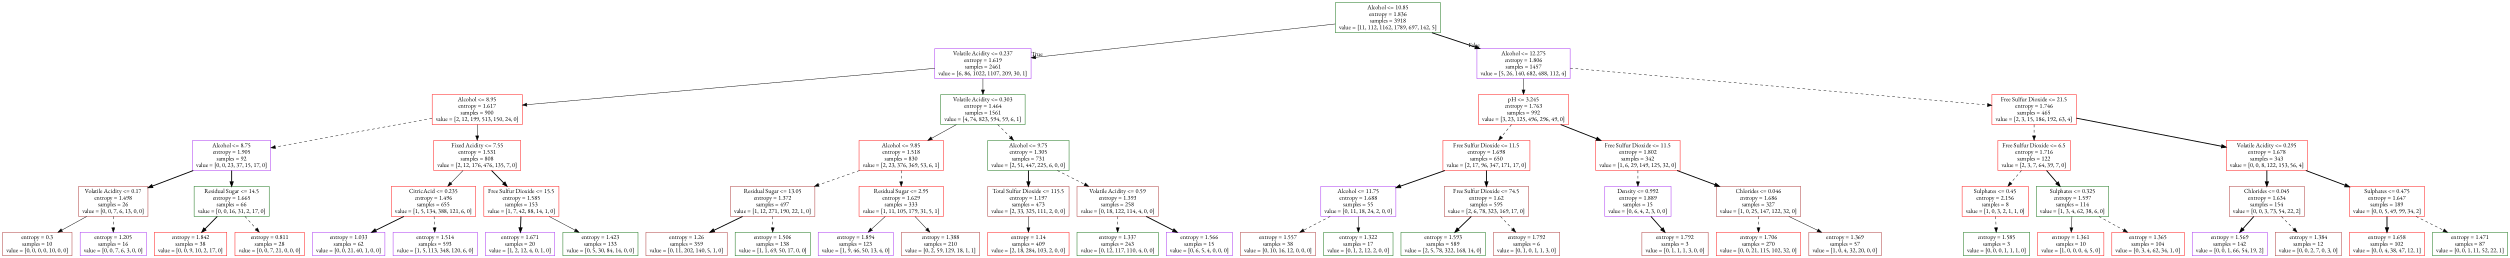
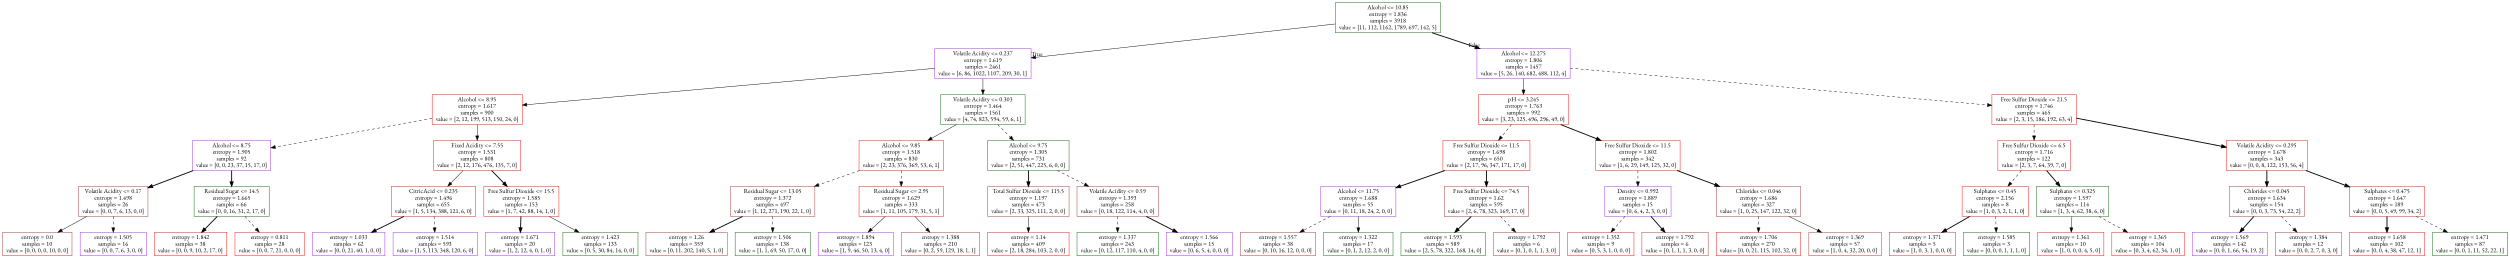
node "entropy = 0.3 samples = 10 value = [0, 0, 0, 0, 10, 0, 0]": label "entropy = 0.3 samples = 10 value = [0, 0, 0, 0, 10, 0, 0]" -> "entropy = 0.0 samples = 10 value = [0, 0, 0, 0, 10, 0, 0]"
node "entropy = 1.205 samples = 16 value = [0, 0, 7, 6, 3, 0, 0]": label "entropy = 1.205 samples = 16 value = [0, 0, 7, 6, 3, 0, 0]" -> "entropy = 1.505 samples = 16 value = [0, 0, 7, 6, 3, 0, 0]"
node "entropy = 1.352 samples = 9 value = [0, 5, 3, 1, 0, 0, 0]": added
node "entropy = 1.792 samples = 3 value = [0, 1, 1, 1, 3, 0, 0]": label "entropy = 1.792 samples = 3 value = [0, 1, 1, 1, 3, 0, 0]" -> "entropy = 1.792 samples = 6 value = [0, 1, 1, 1, 3, 0, 0]"
node "entropy = 1.371 samples = 5 value = [1, 0, 3, 1, 0, 0, 0]": added
